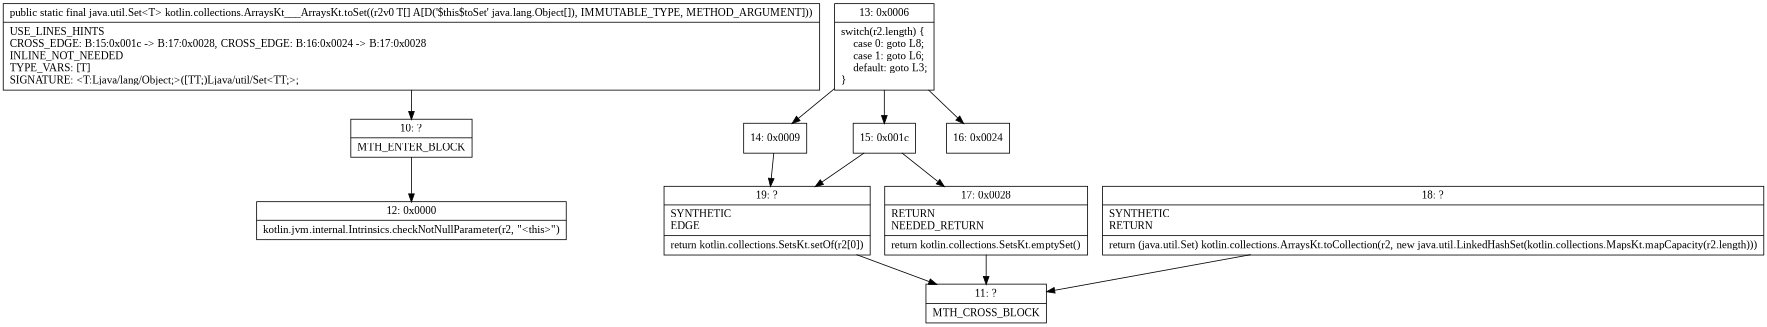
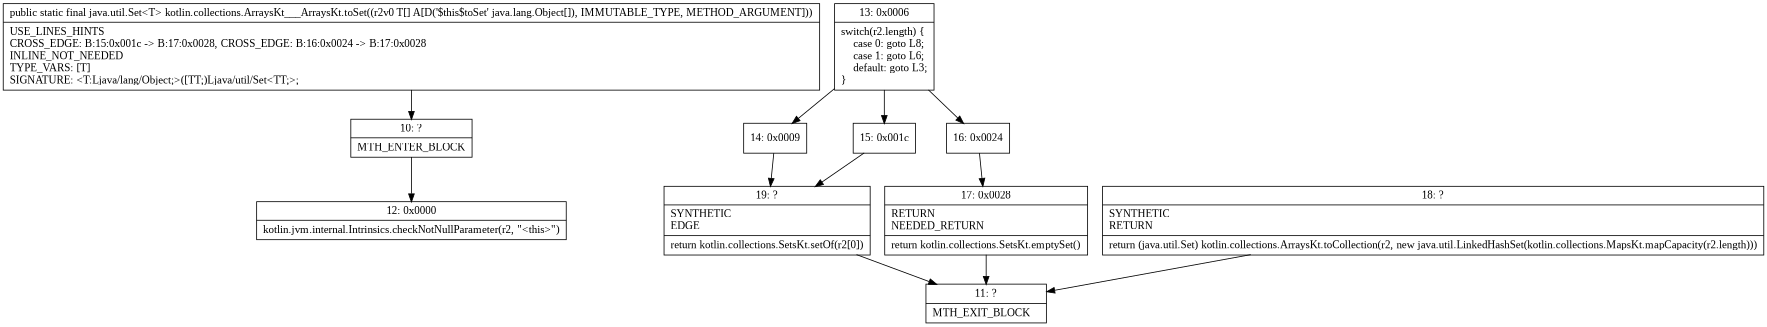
edge "15: 0x001c" -> "17: 0x0028": now "16: 0x0024" -> "17: 0x0028"
node "11: ?": text "MTH_CROSS_BLOCK" -> "MTH_EXIT_BLOCK"
